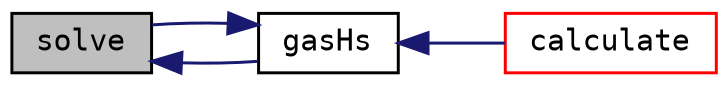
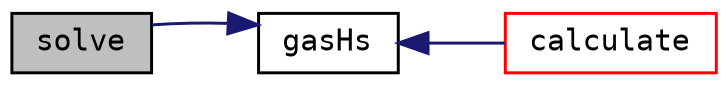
edge "gasHs" -> "solve": removed
